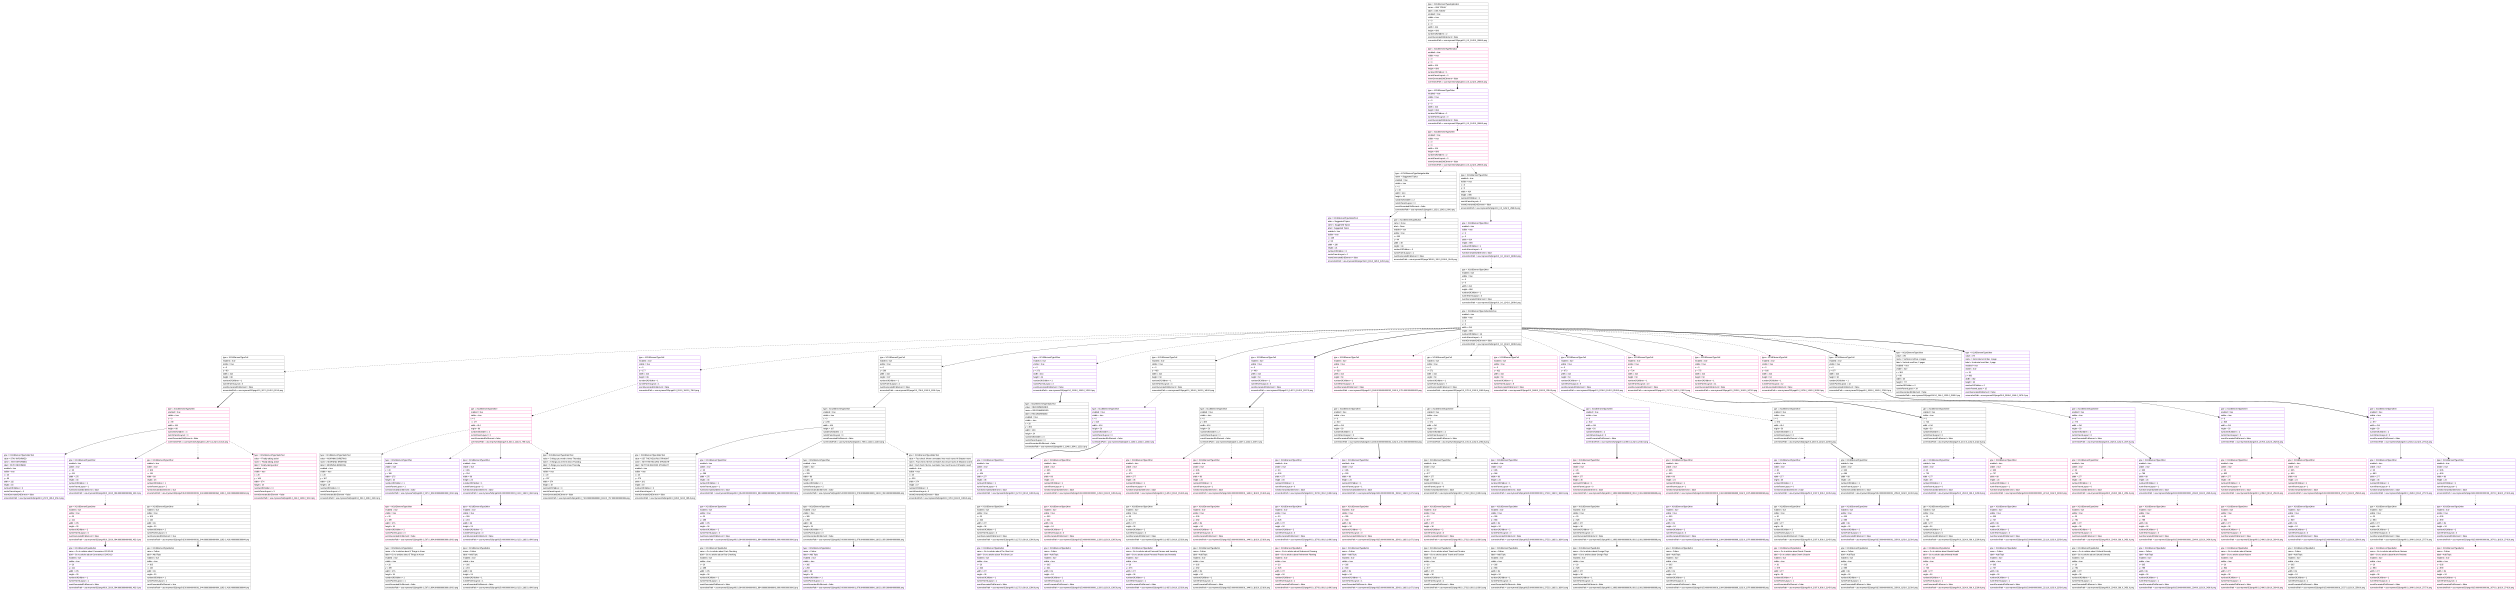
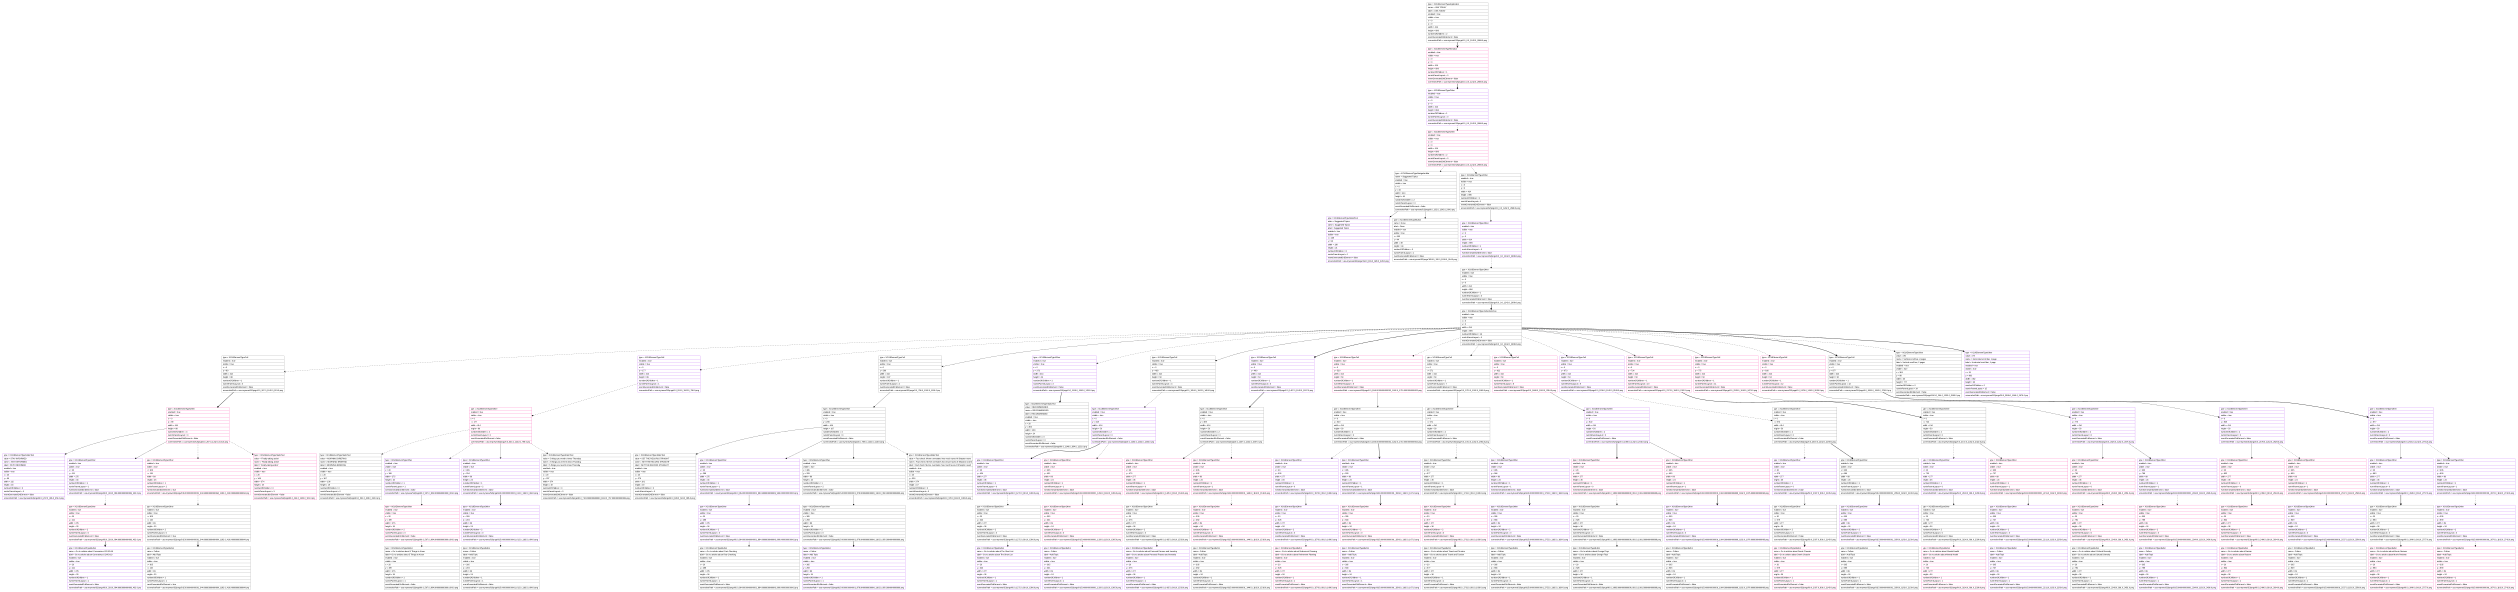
edge "type = XCUIElementTypeApplication" -> "type = XCUIElementTypeWindow": arrowhead dot -> vee
